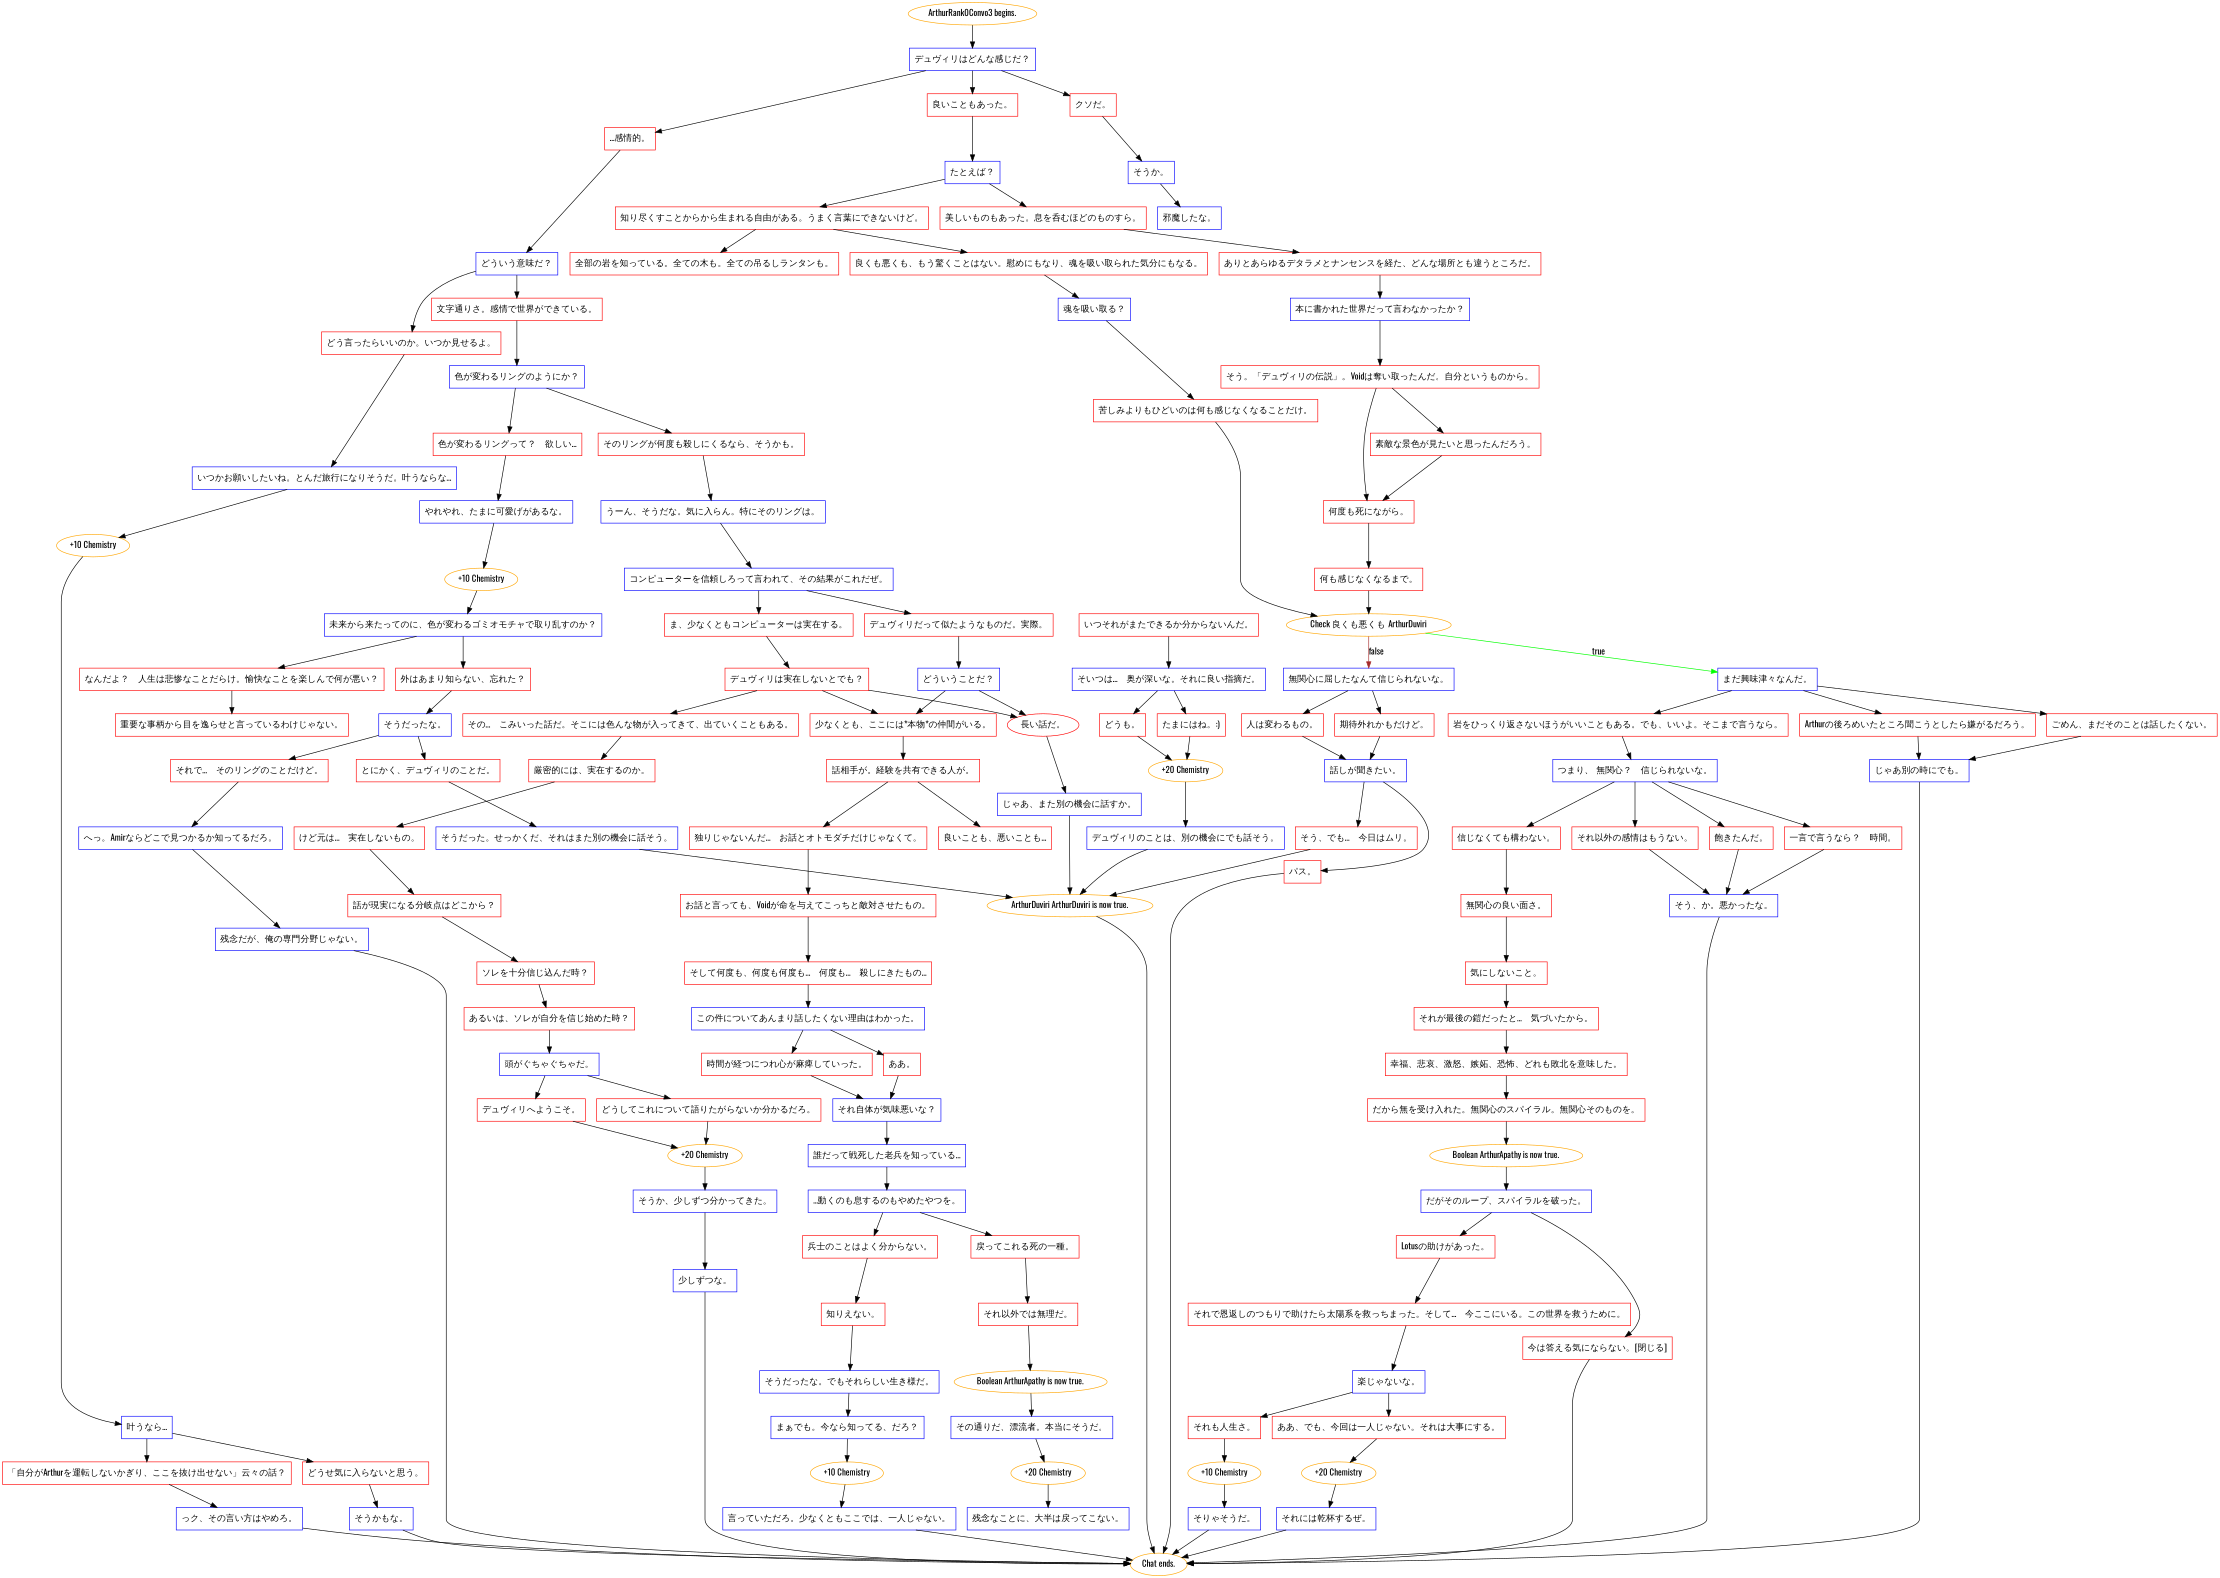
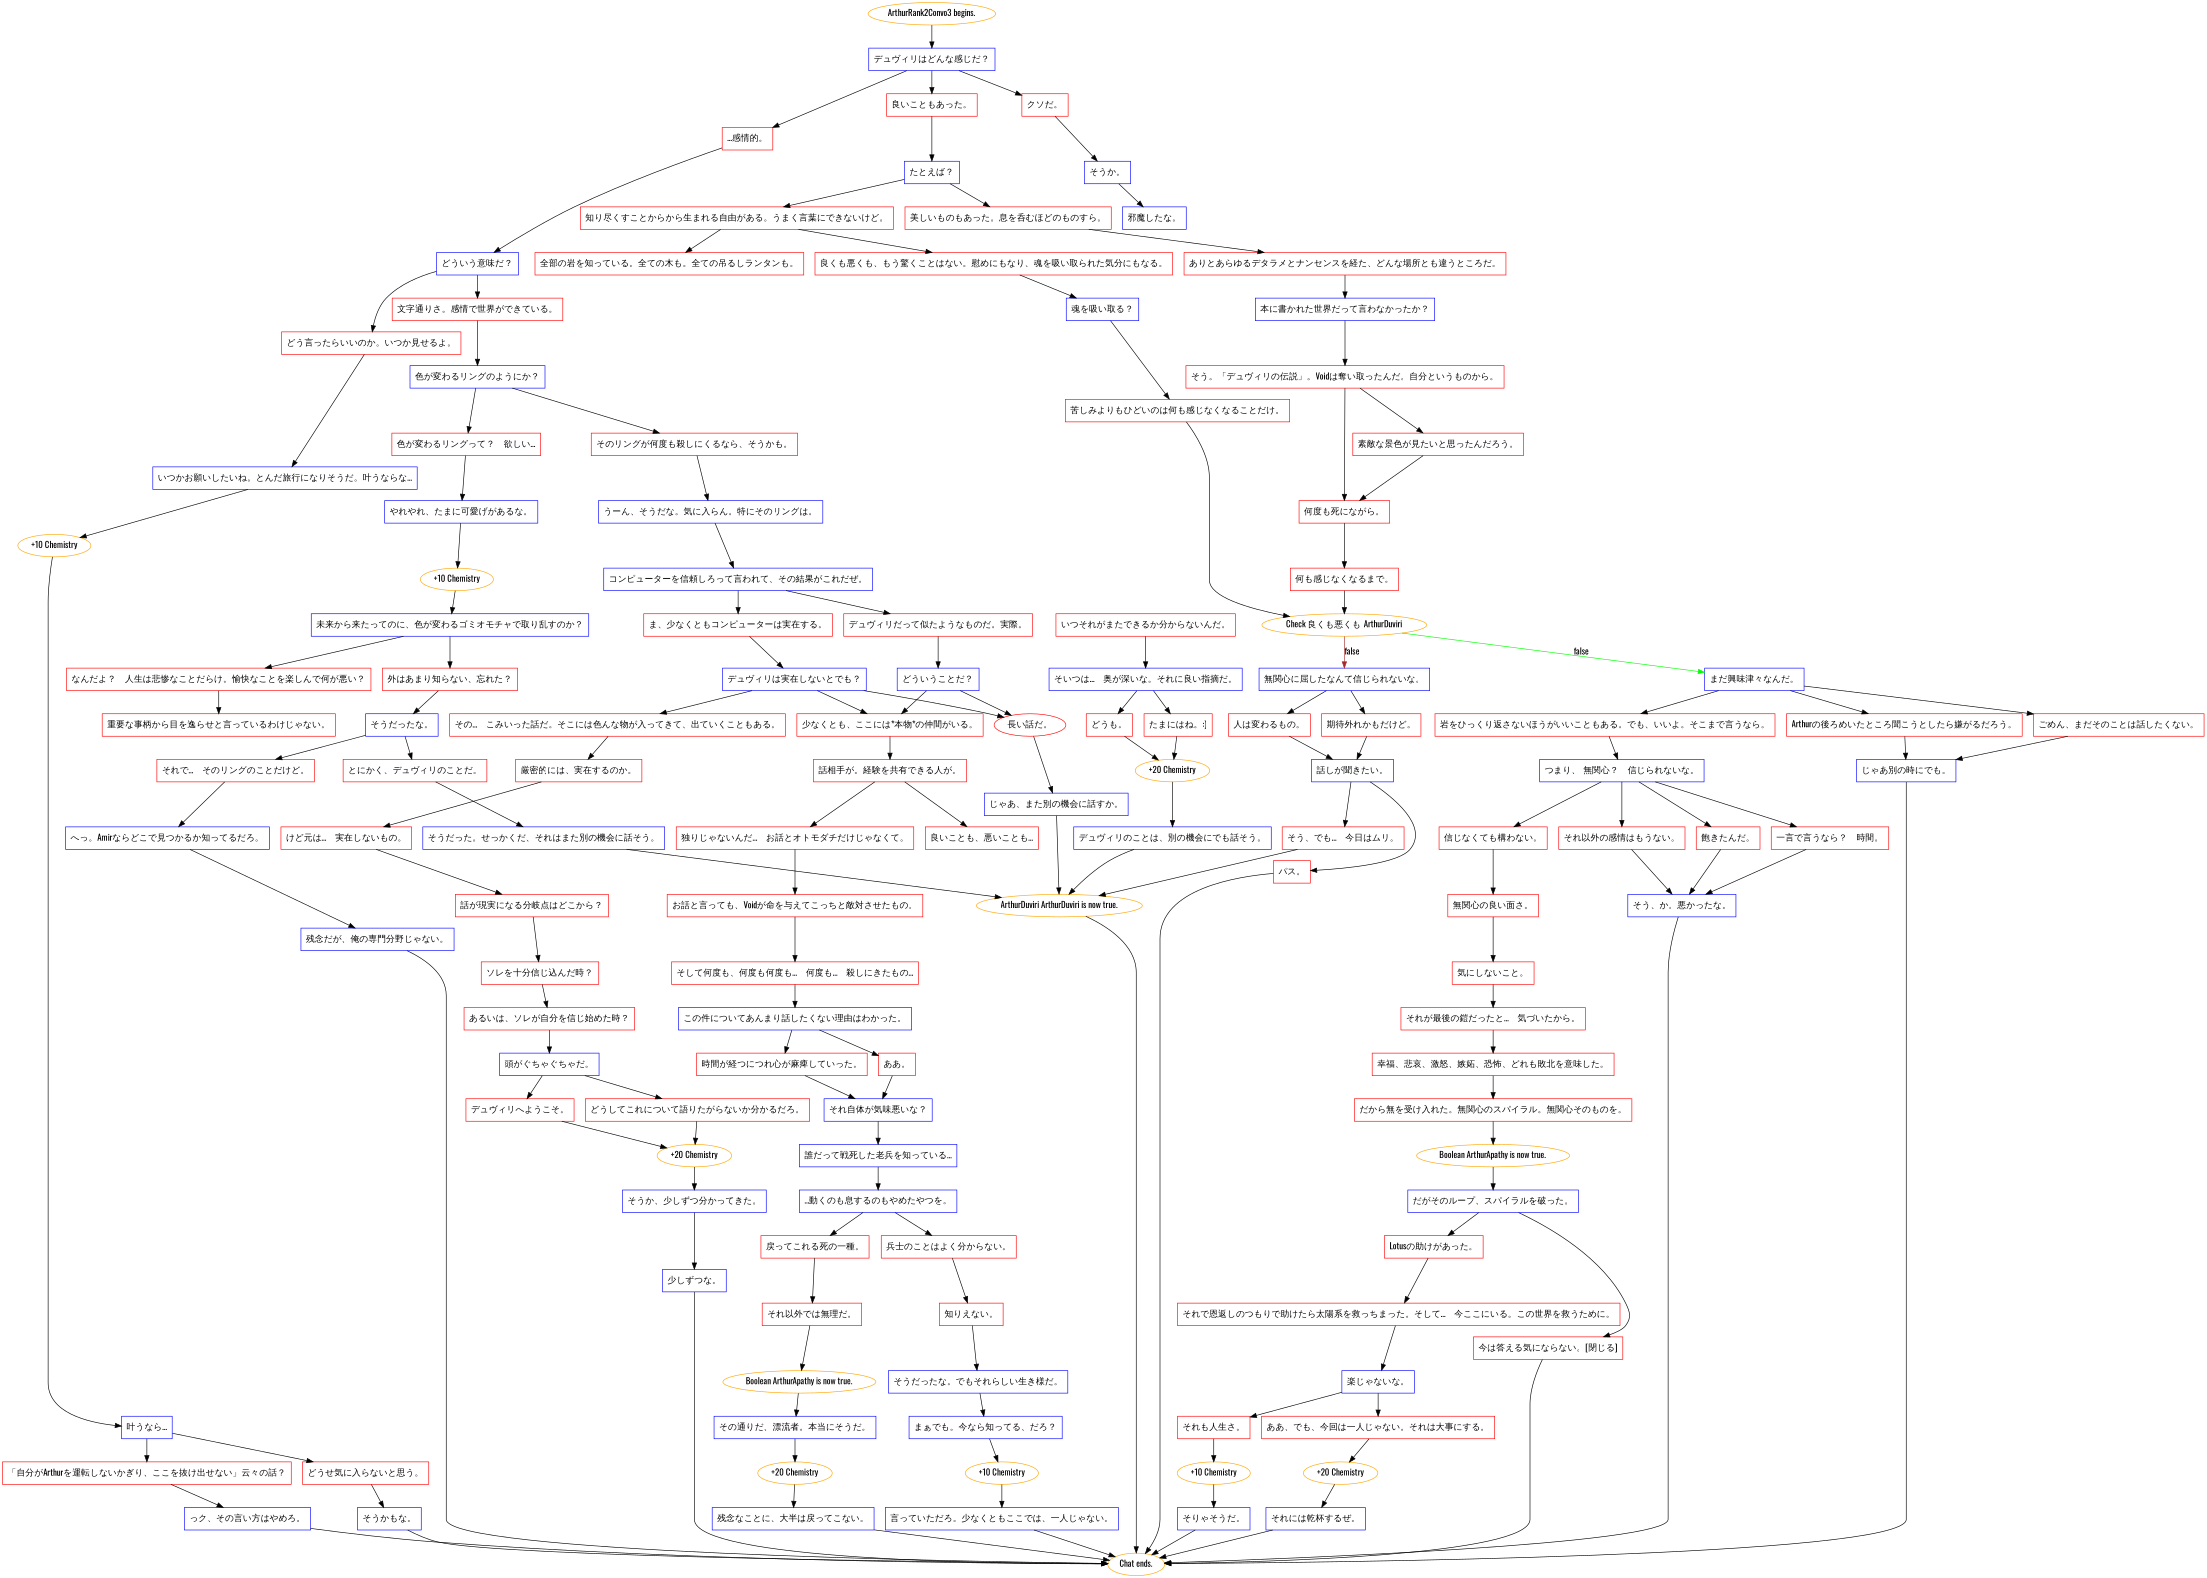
node "ArthurRank0Convo3 begins.": label "ArthurRank0Convo3 begins." -> "ArthurRank2Convo3 begins."
edge "Check 良くも悪くも ArthurDuviri" -> "まだ興味津々なんだ。": label "true" -> "false"
node "デュヴィリは実在しないとでも？": color red -> blue
edge "残念なことに、大半は戻ってこない。" -> "Chat ends.": added
